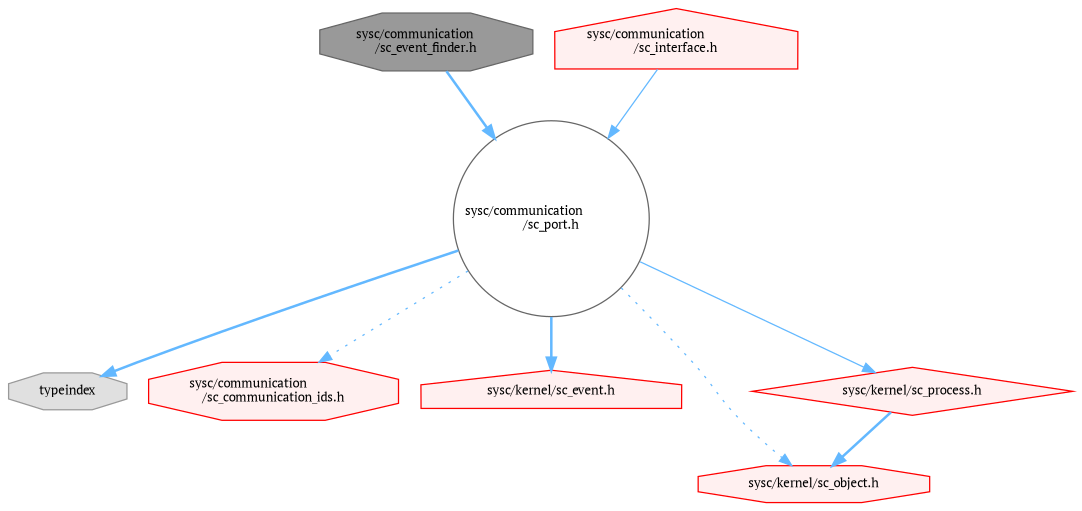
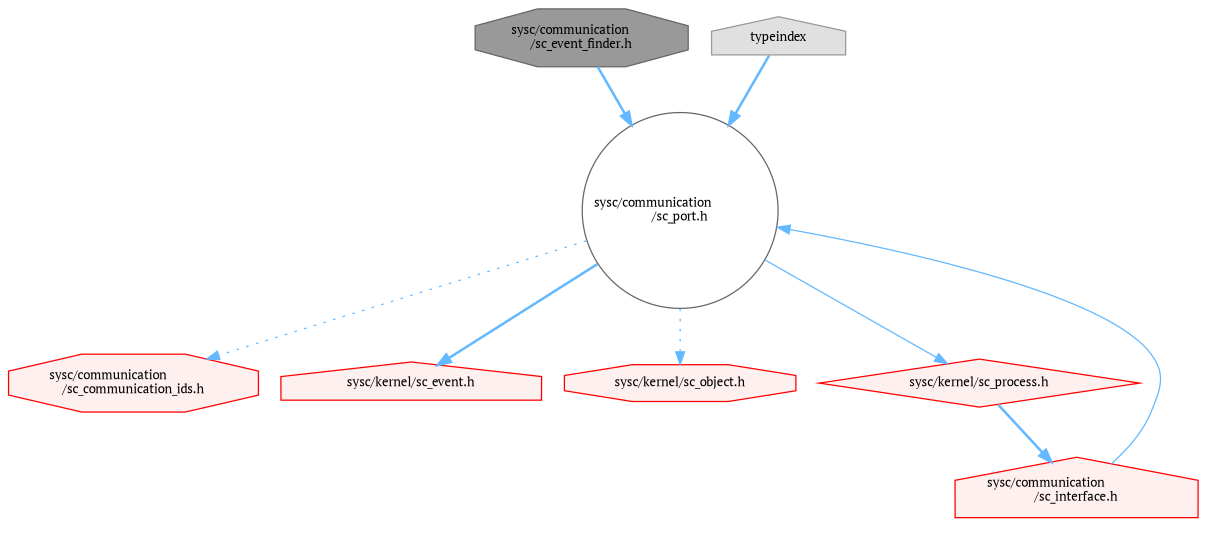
edge "sysc/communication /sc_port.h" -> "typeindex": reversed
node "typeindex": shape octagon -> house
edge "sysc/kernel/sc_process.h" -> "sysc/kernel/sc_object.h": now "sysc/kernel/sc_process.h" -> "sysc/communication /sc_interface.h"
